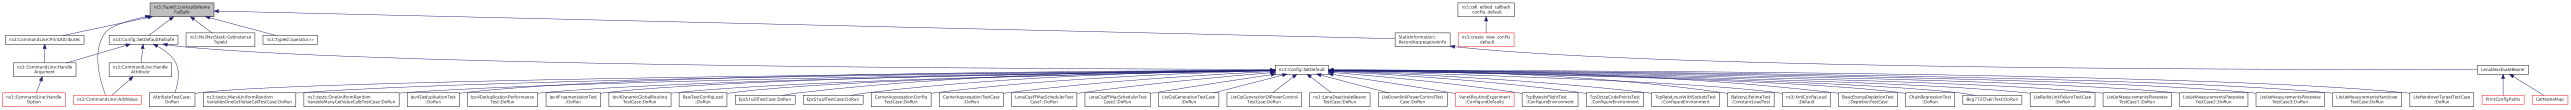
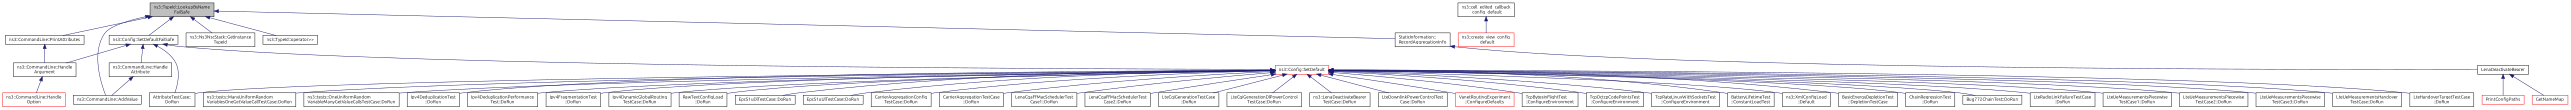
node "ns3::Config::SetDefault": color black -> red
node "ns3::CommandLine::AddValue": color red -> black
